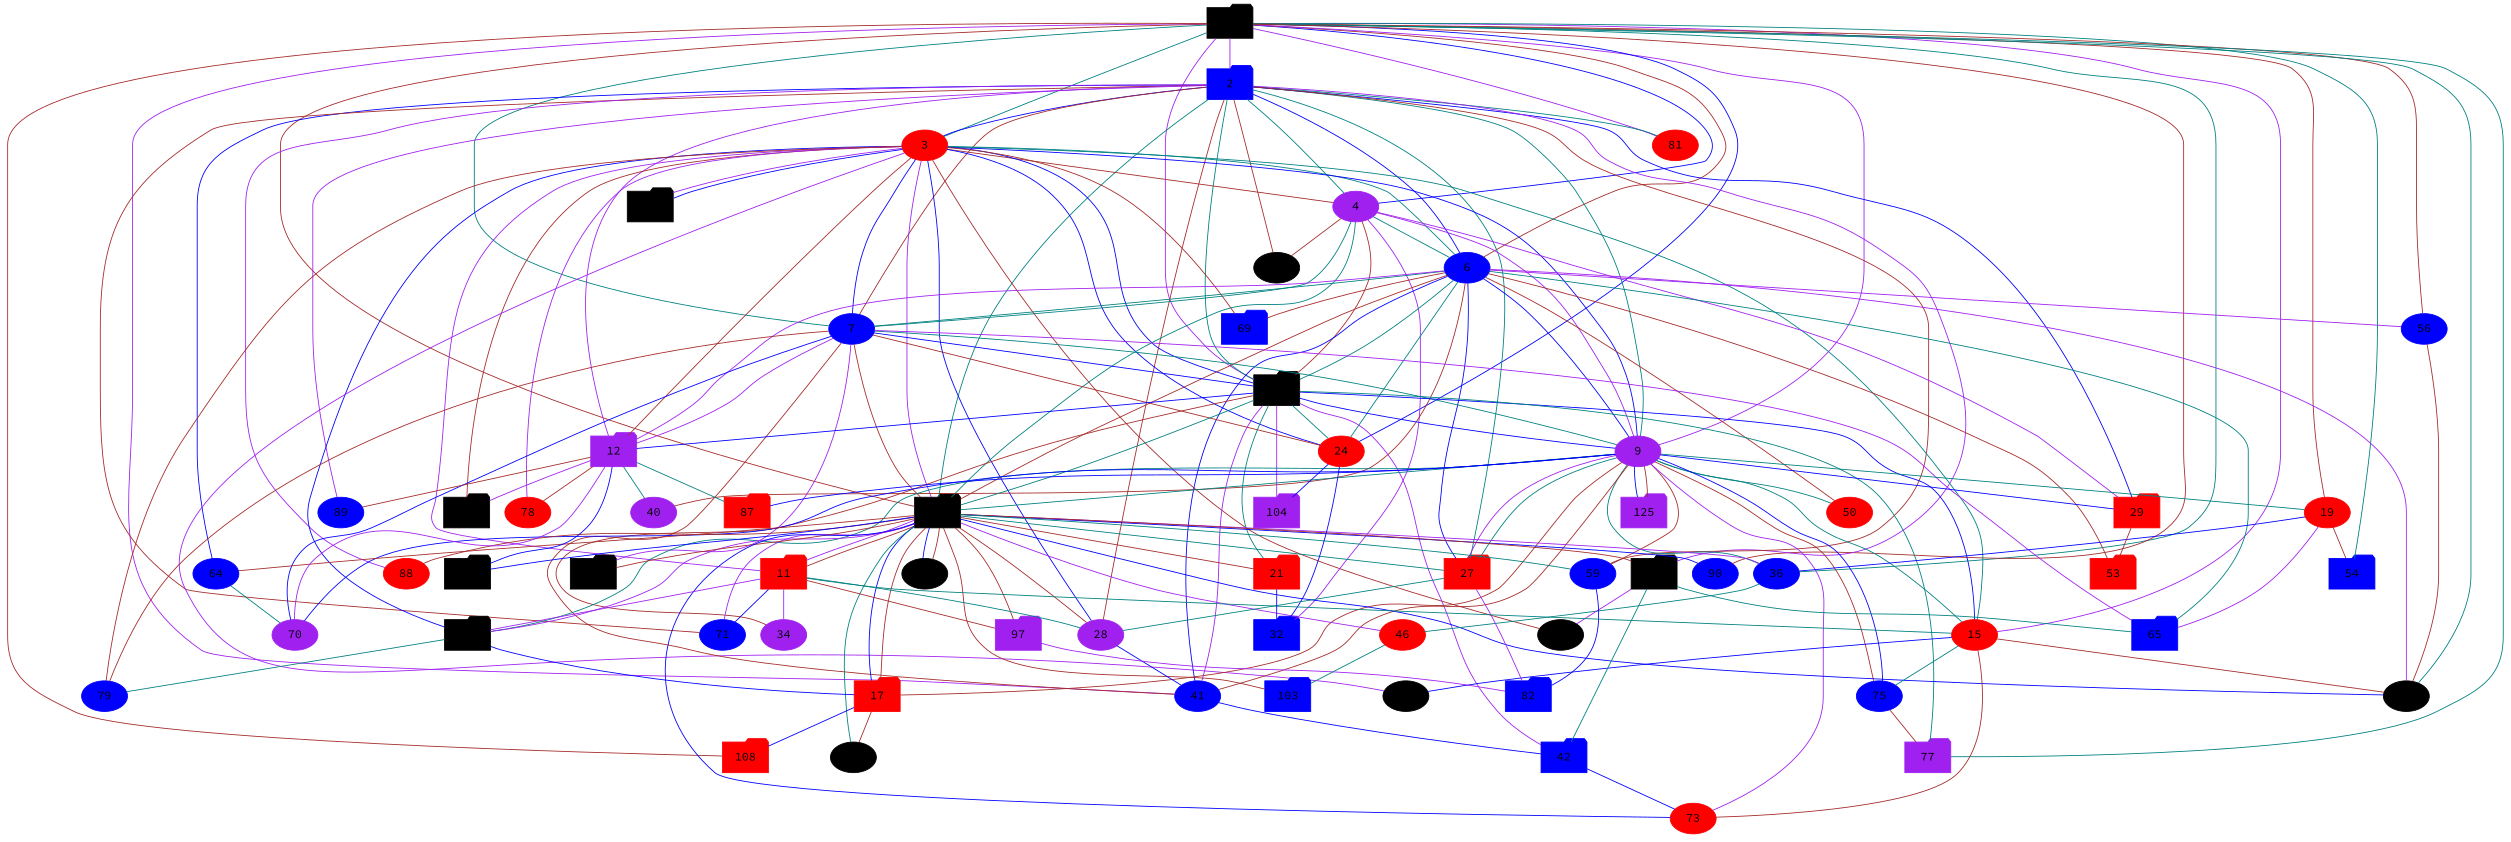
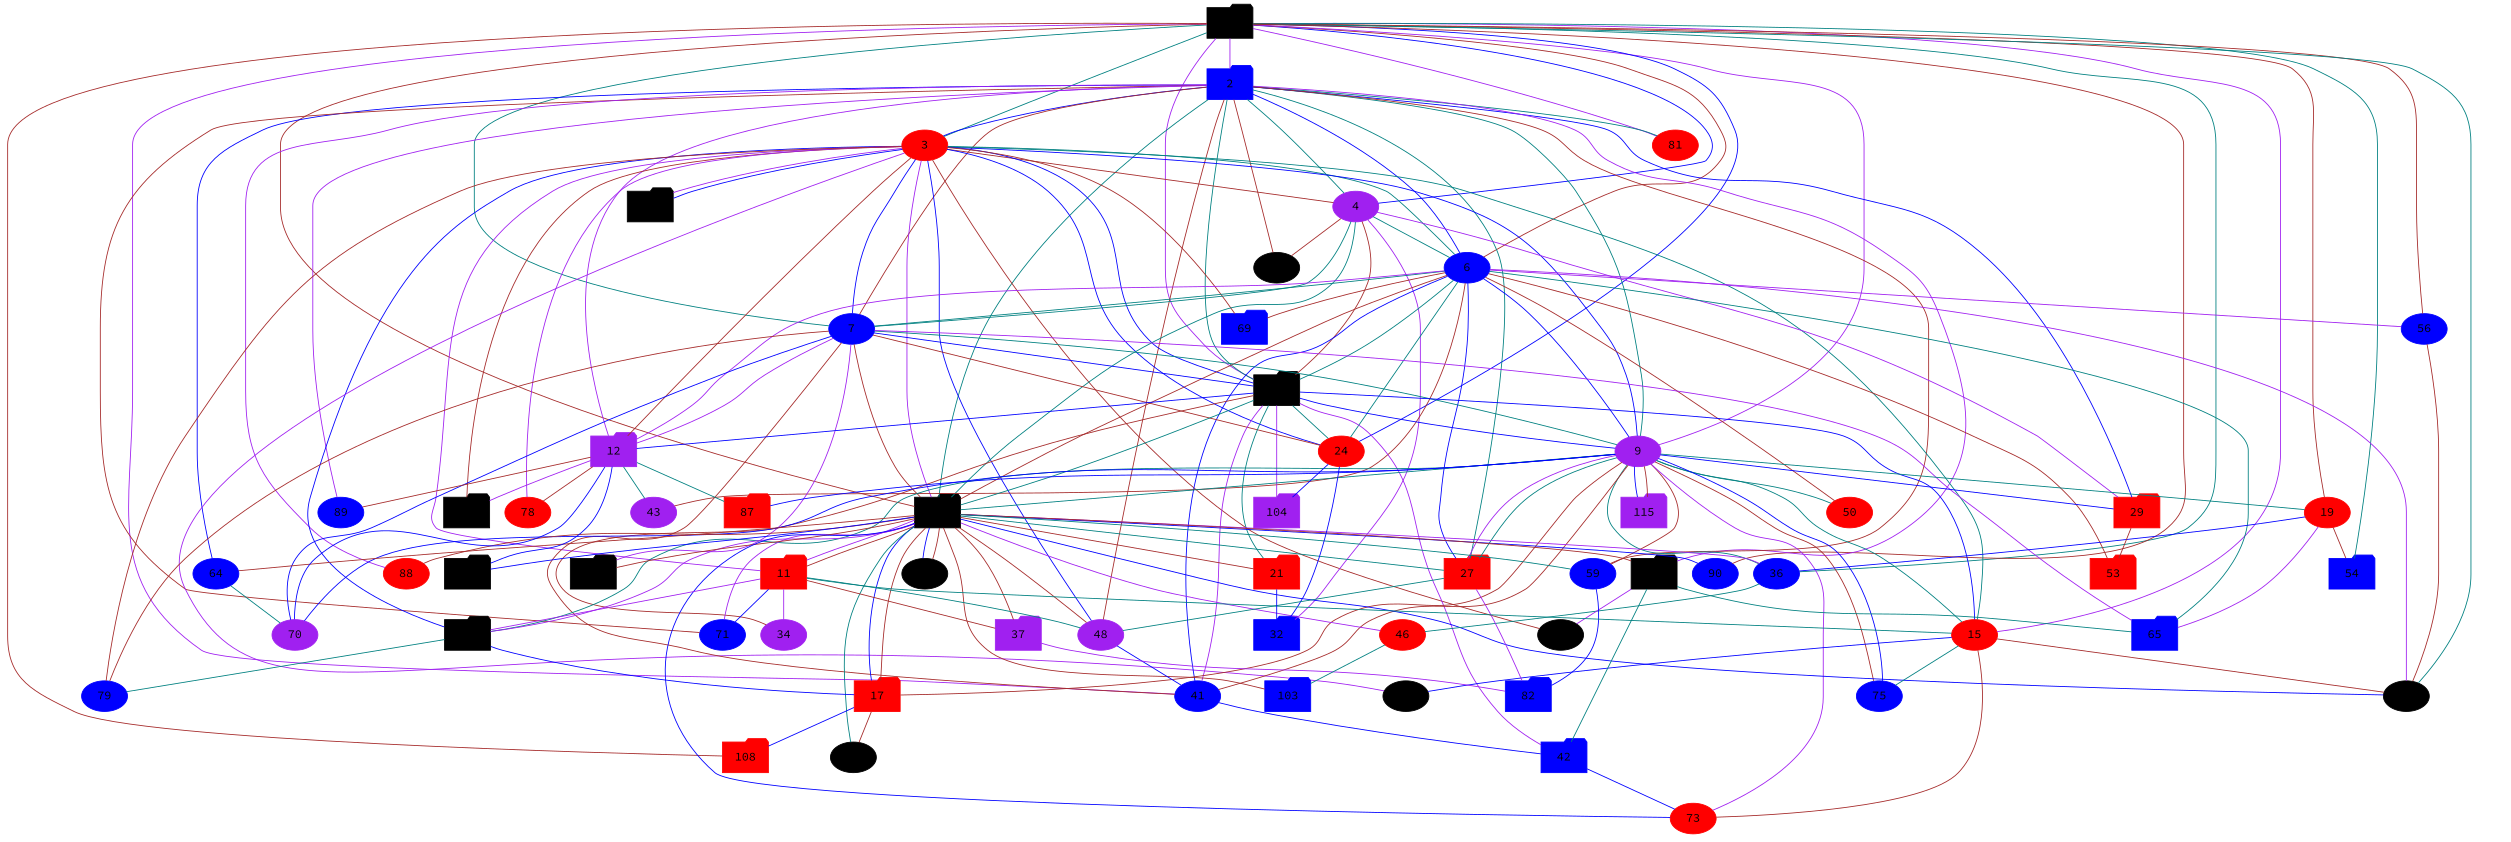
edge "4" -- "9": removed
node "40": label "40" -> "43"
node "125": label "125" -> "115"
edge "12" -- "70": color purple -> blue
node "97": label "97" -> "37"
node "28": label "28" -> "48"
node "77": removed
